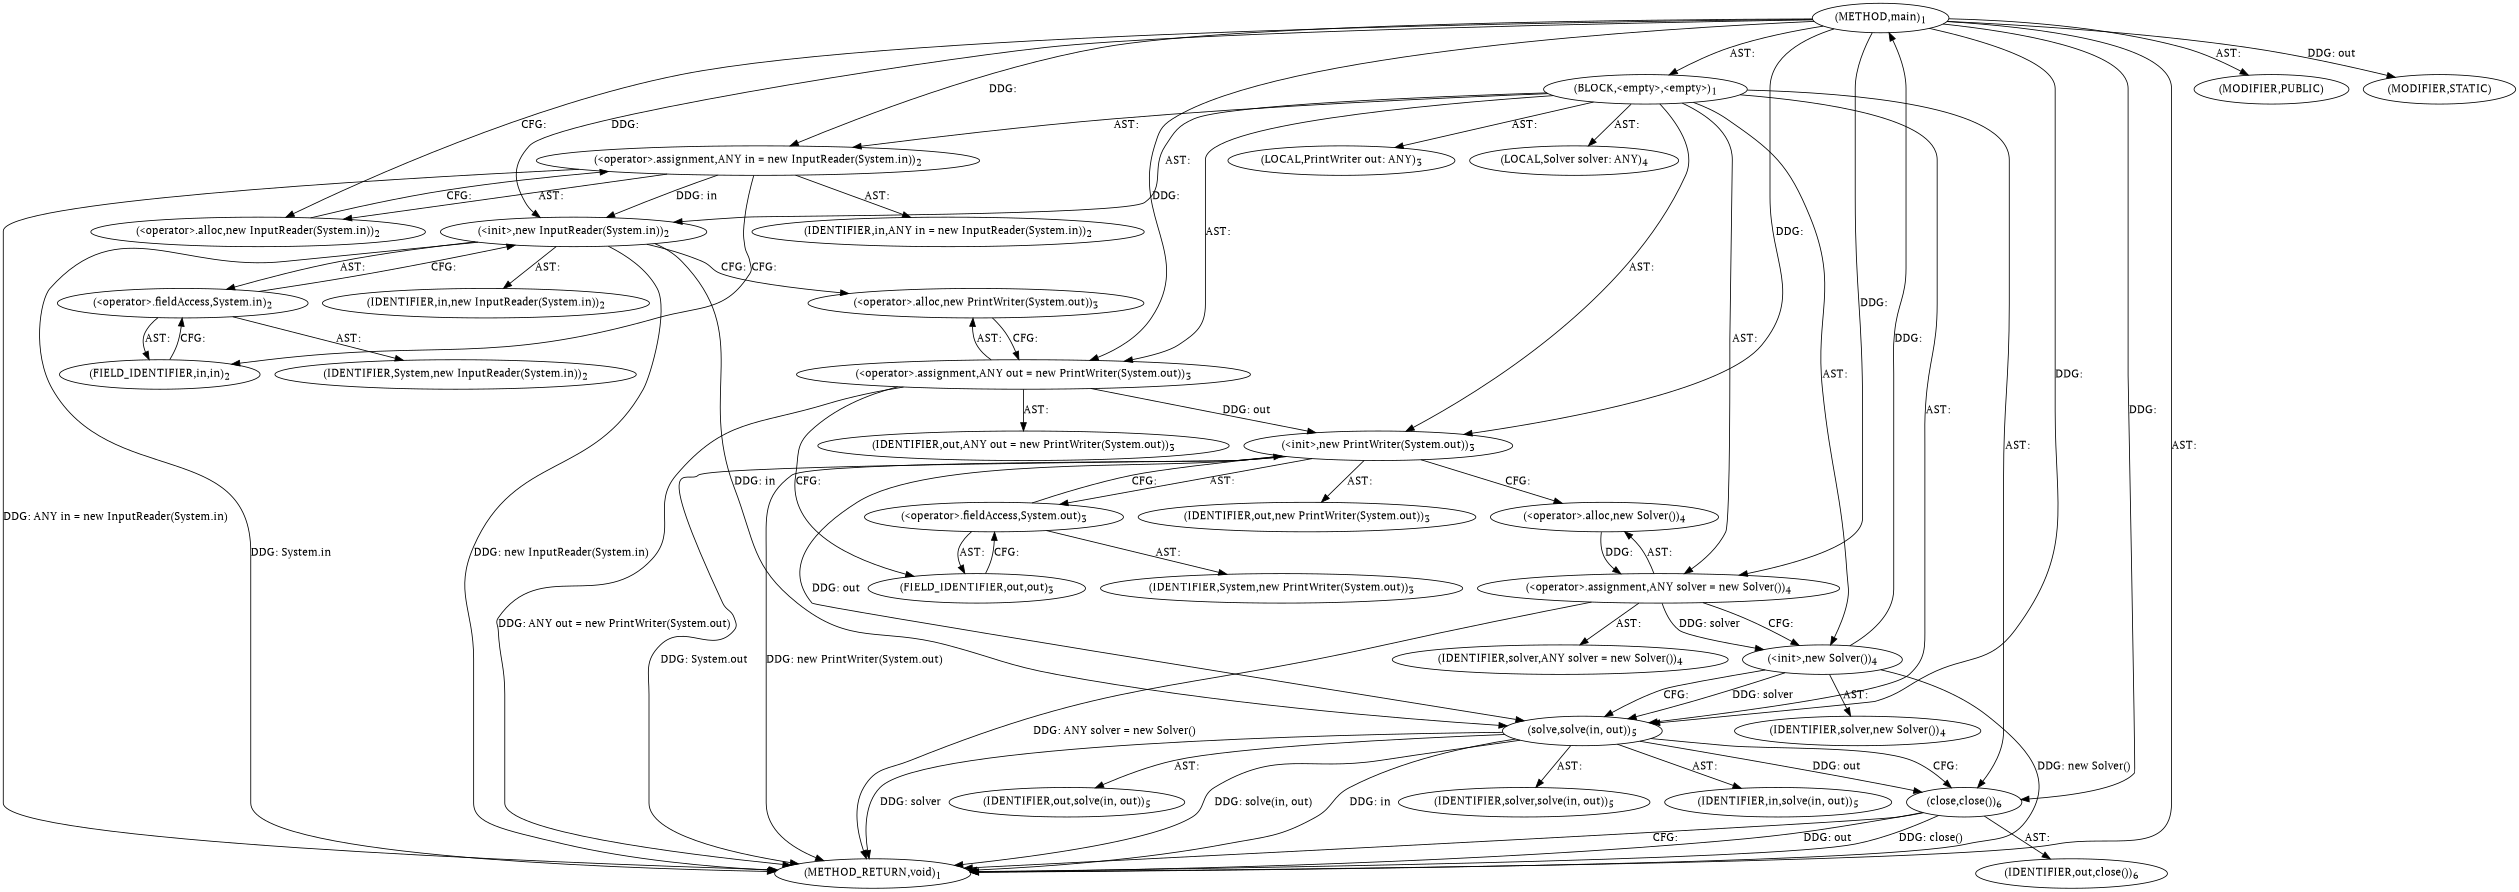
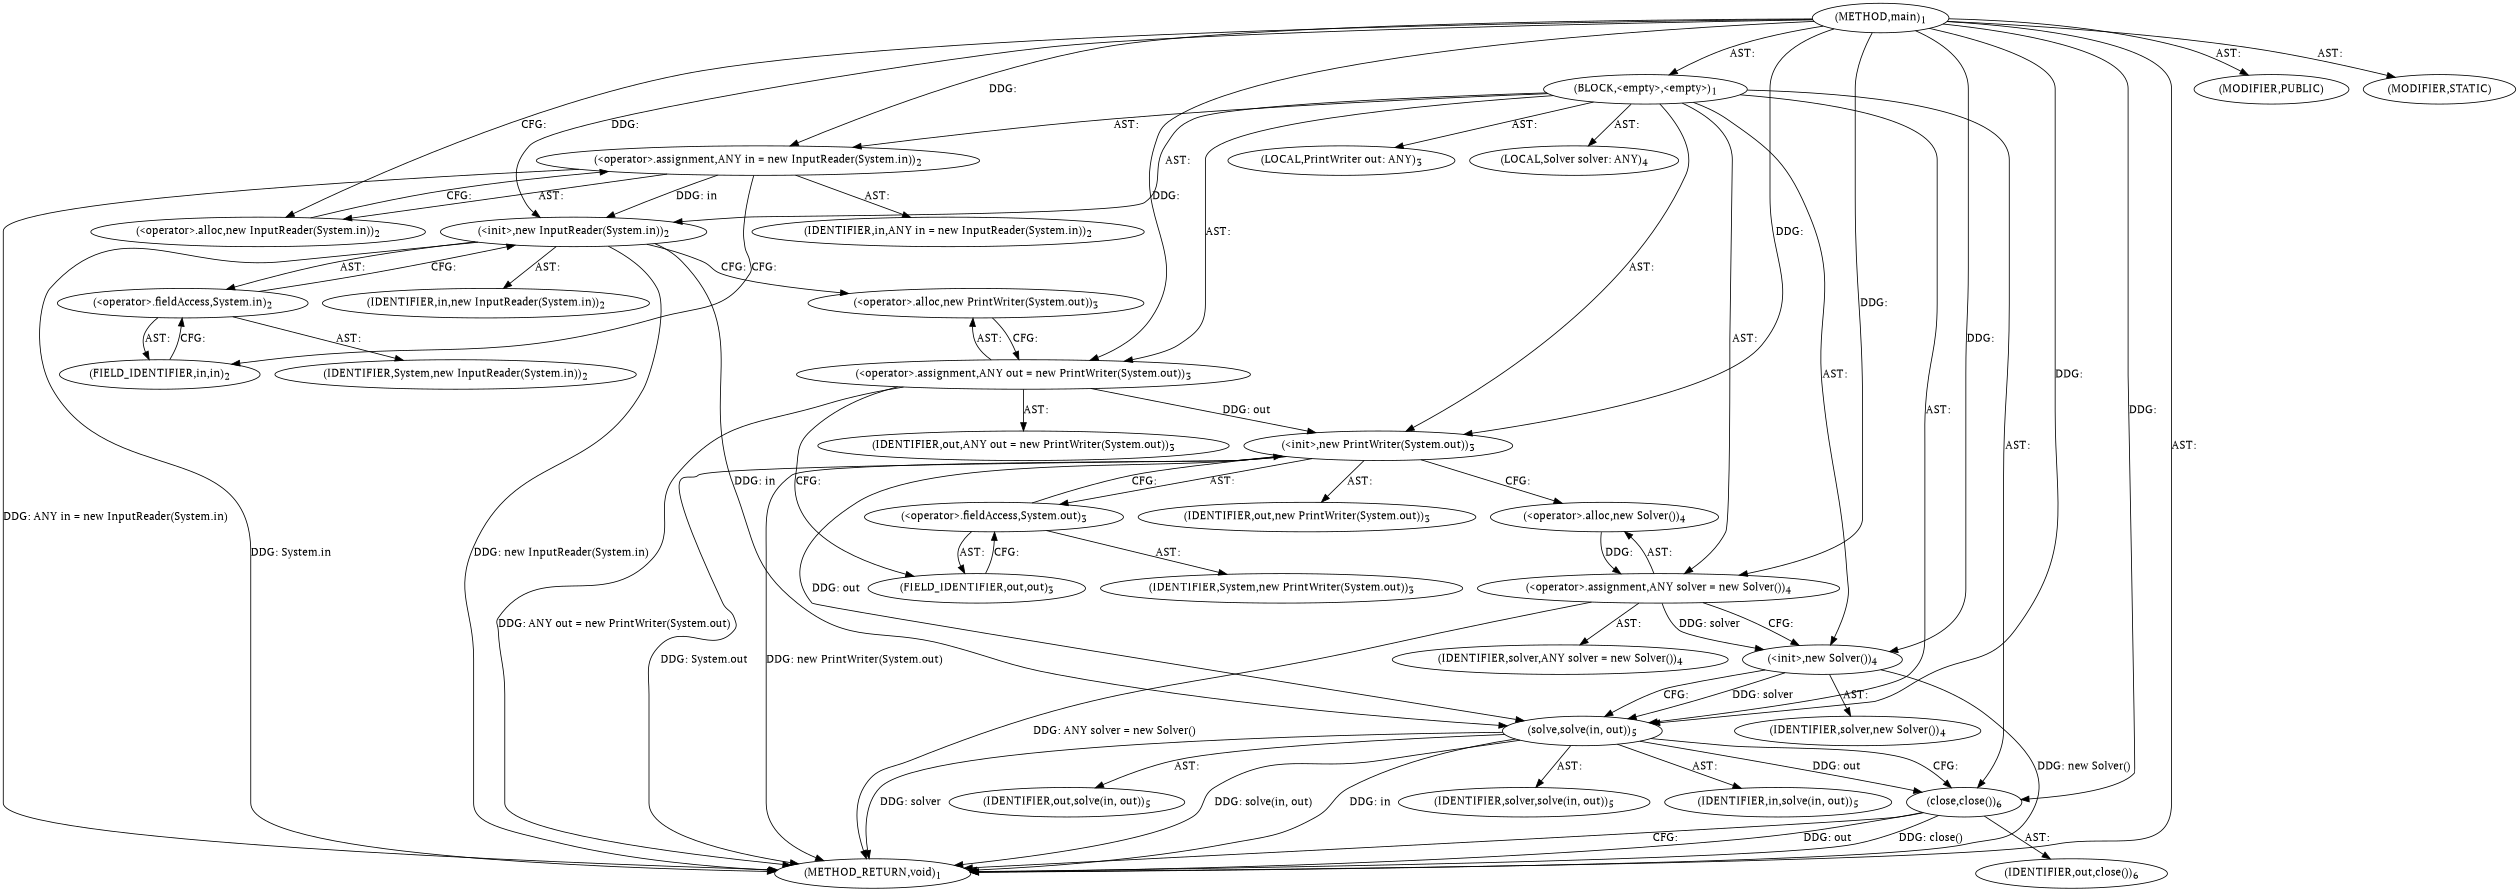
edge "(METHOD,main)" -> "(MODIFIER,STATIC)": label "DDG: out" -> "AST: "
edge "(<init>,new Solver())" -> "(METHOD,main)": reversed
